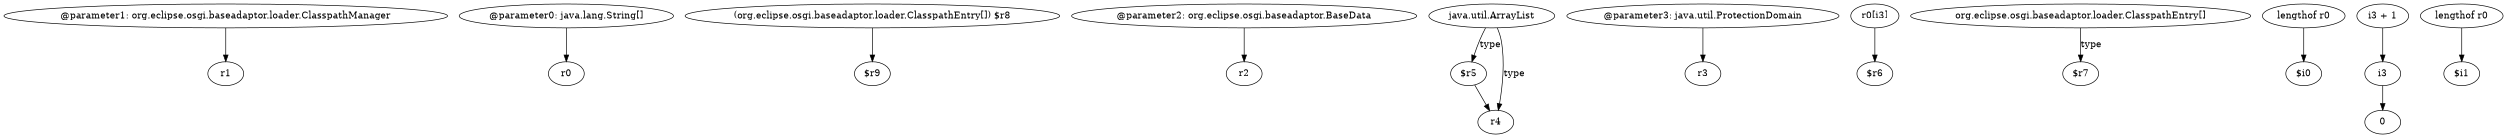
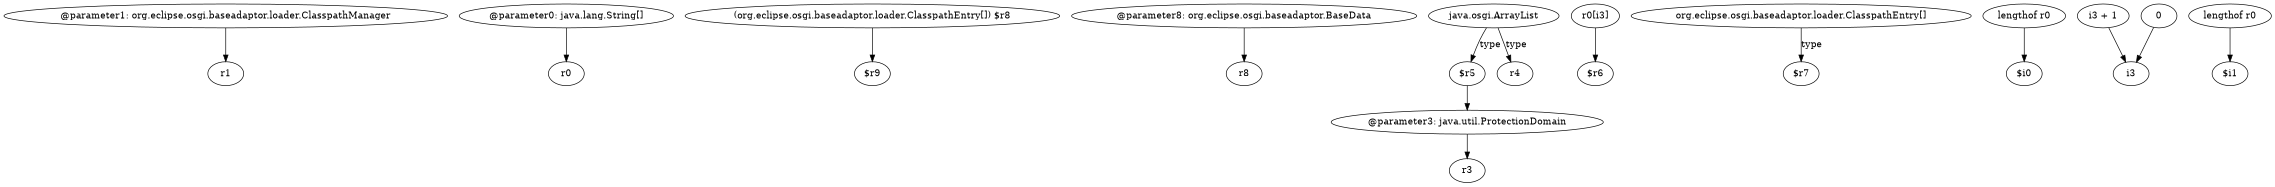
node "@parameter2: org.eclipse.osgi.baseadaptor.BaseData": label "@parameter2: org.eclipse.osgi.baseadaptor.BaseData" -> "@parameter8: org.eclipse.osgi.baseadaptor.BaseData"
node "java.util.ArrayList": label "java.util.ArrayList" -> "java.osgi.ArrayList"
node "r2": label "r2" -> "r8"
edge "$r5" -> "r4": now "$r5" -> "@parameter3: java.util.ProtectionDomain"
edge "i3" -> "0": reversed
